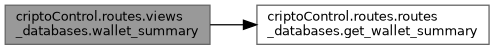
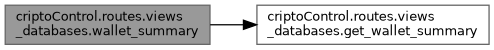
node "criptoControl.routes.routes _databases.get_wallet_summary": label "criptoControl.routes.routes _databases.get_wallet_summary" -> "criptoControl.routes.views _databases.get_wallet_summary"
